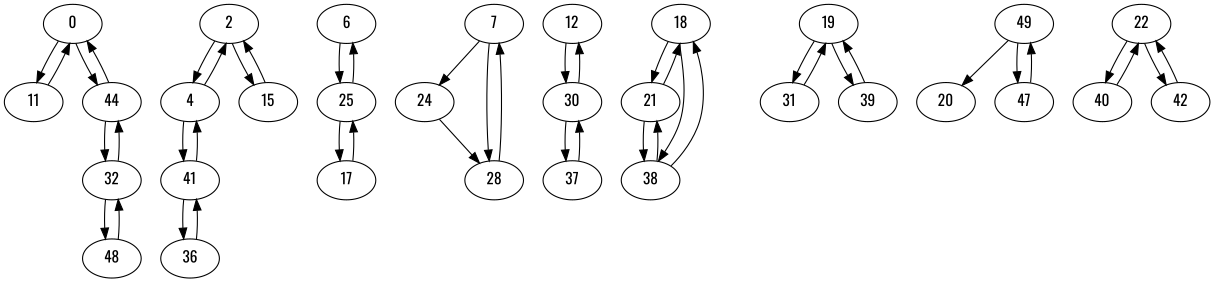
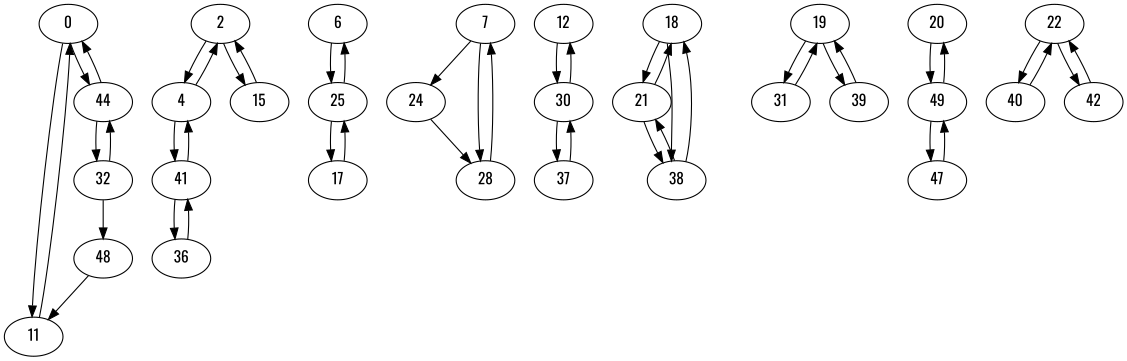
edge "20" -> "49": added
edge "48" -> "32": now "48" -> "11"
